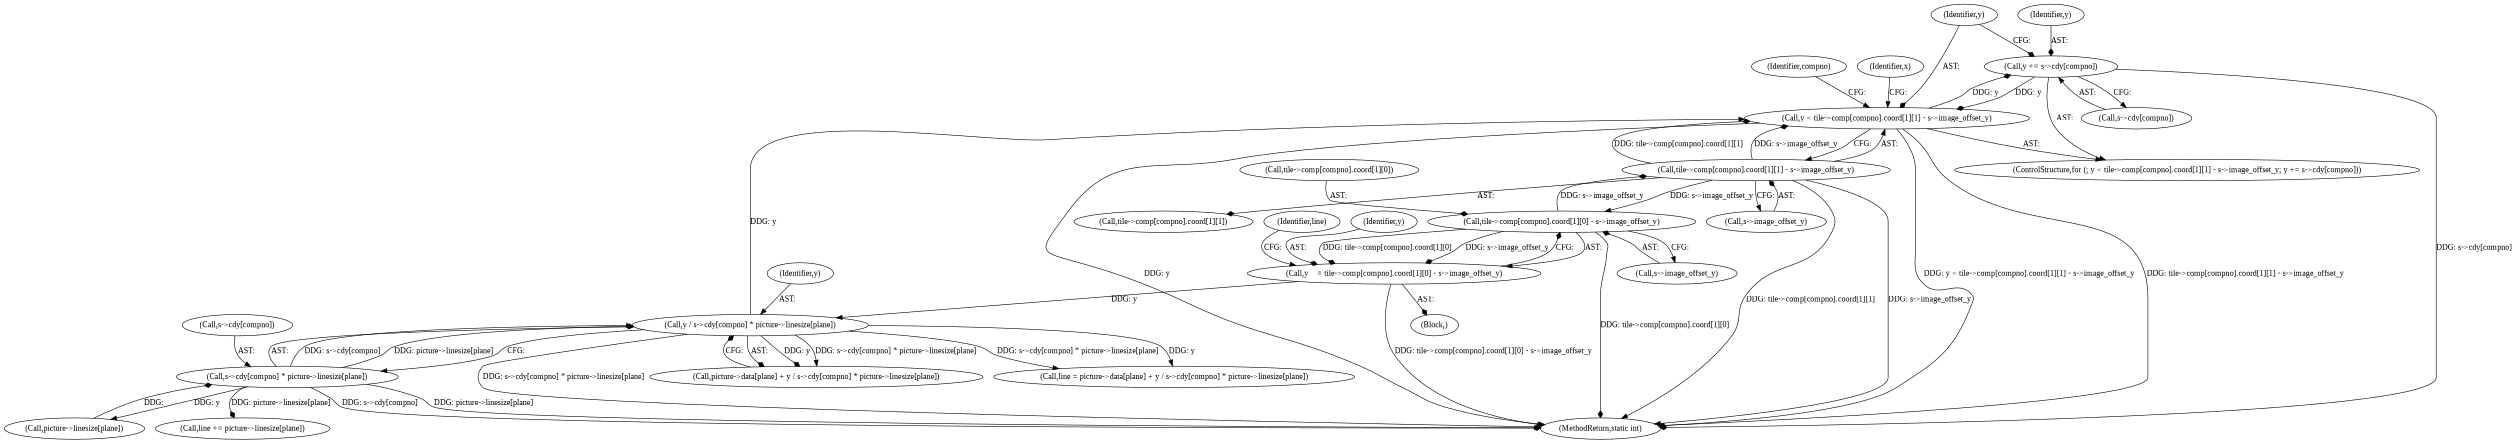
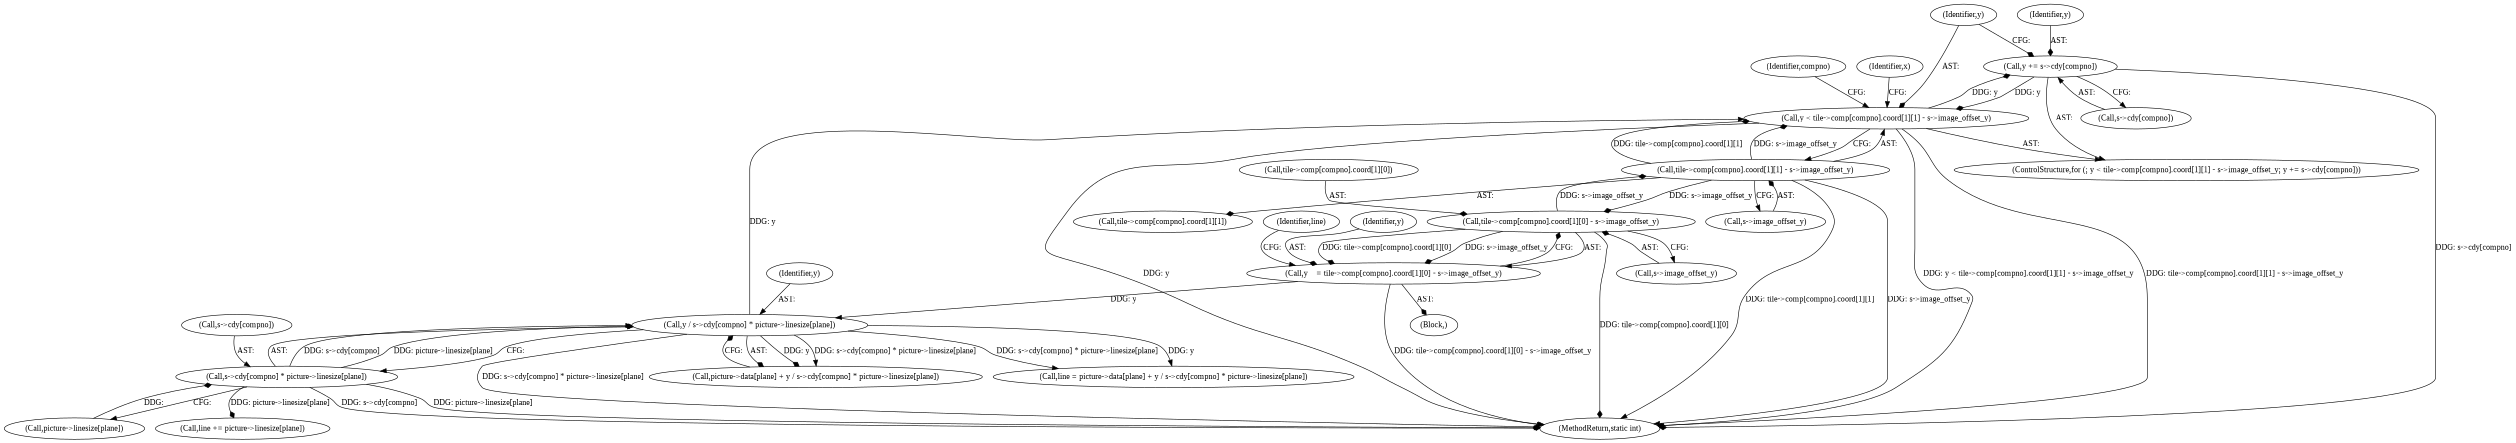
edge "(Call,tile->comp[compno].coord[1][1] - s->image_offset_y)" -> "(Call,tile->comp[compno].coord[1][0] - s->image_offset_y)": arrowhead normal -> diamond
edge "(Call,s->cdy[compno] * picture->linesize[plane])" -> "(Call,picture->linesize[plane])": label "DDG: y" -> "CFG: "
